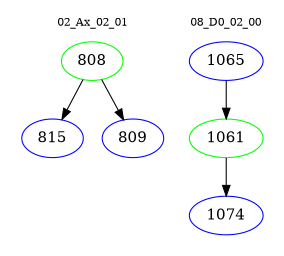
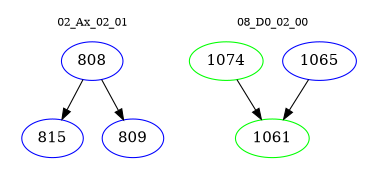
node "808": color green -> blue
edge "1061" -> "1074": reversed
node "1074": color blue -> green
